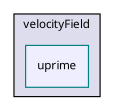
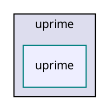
cluster "velocityField": label "velocityField" -> "uprime"
